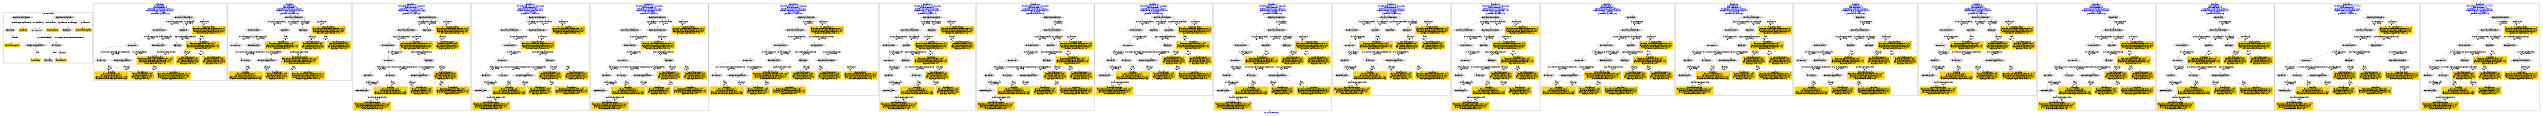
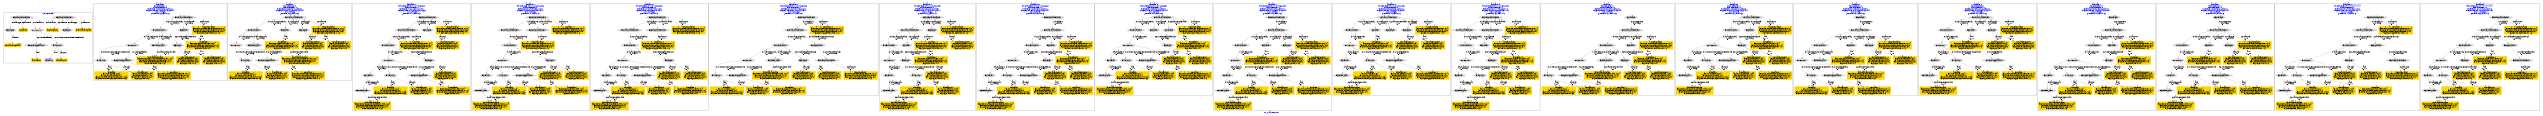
node "occupation_type_uri": label "occupation_type_uri" -> "occupation_type_data"
